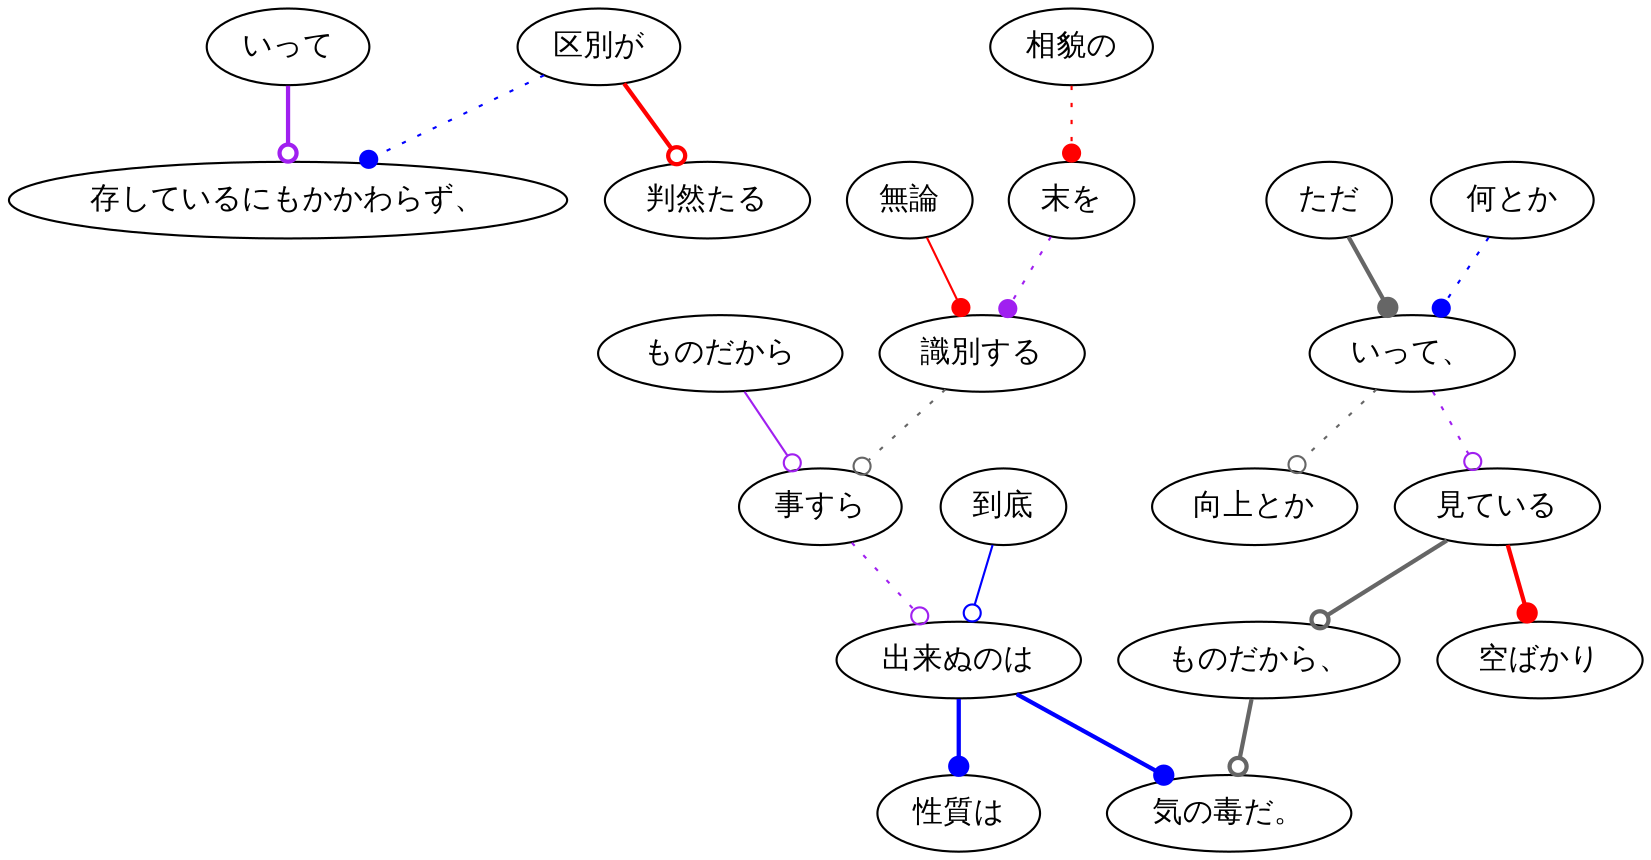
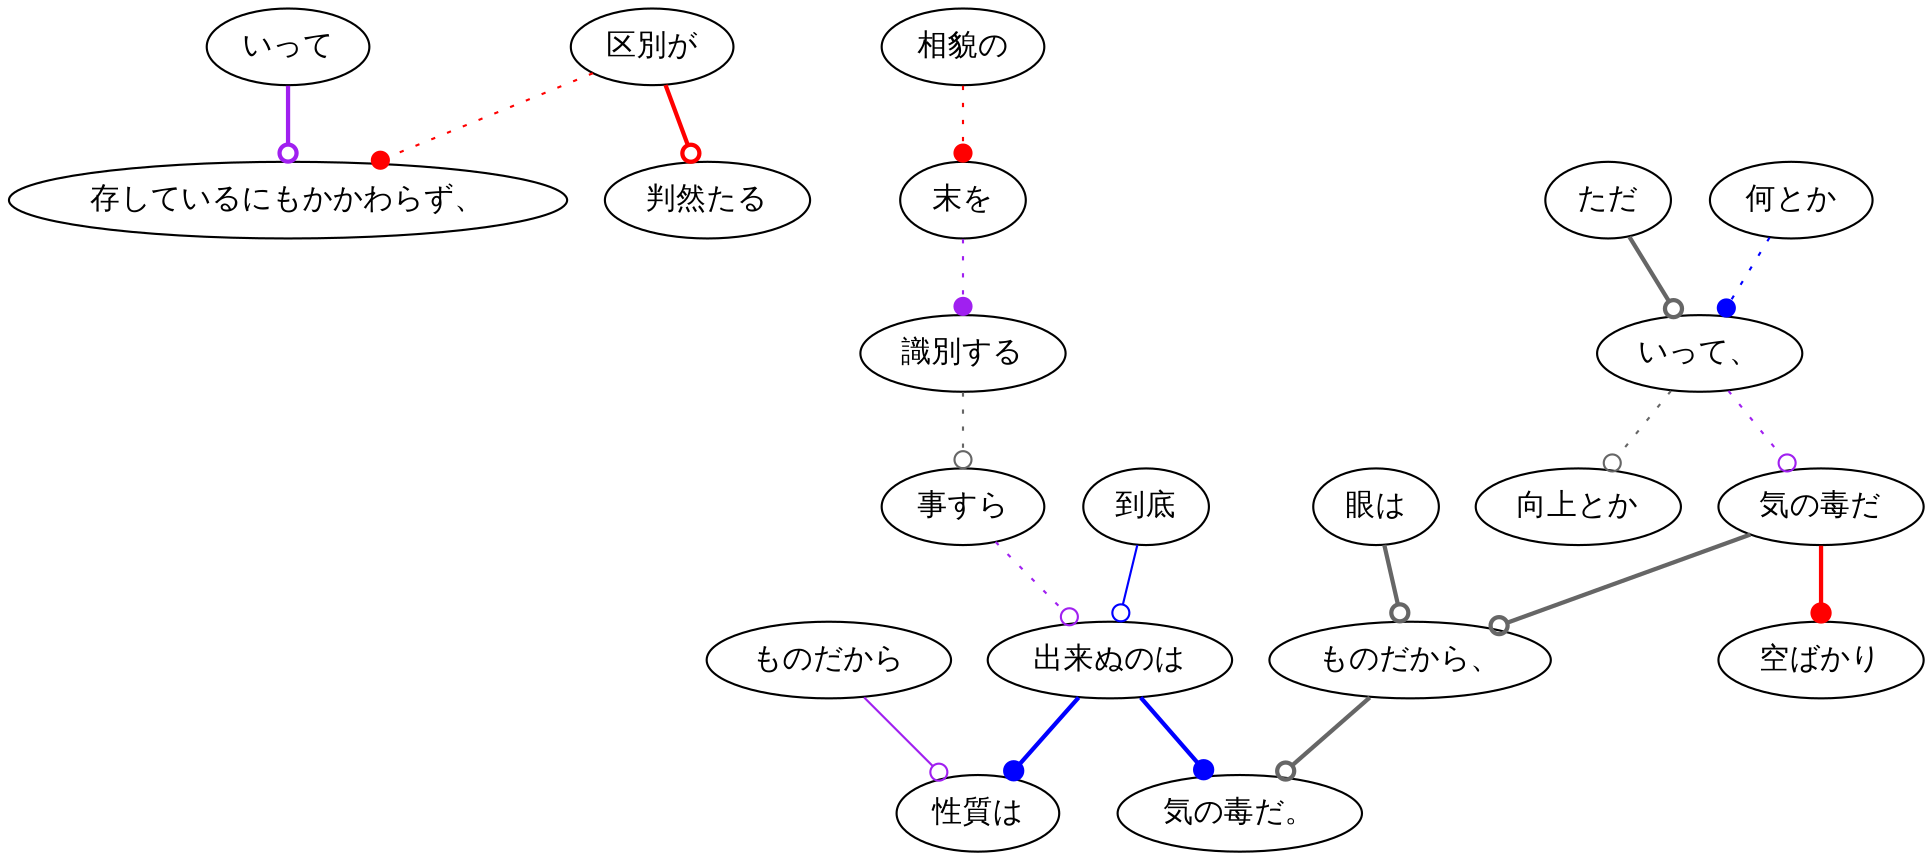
edge "区別が" -> "存しているにもかかわらず、": color blue -> red
node "無論": removed
edge "ただ" -> "いって、": arrowhead dot -> odot
edge "ものだから" -> "事すら": now "ものだから" -> "性質は"
node "眼は": added
node "見ている": label "見ている" -> "気の毒だ"
